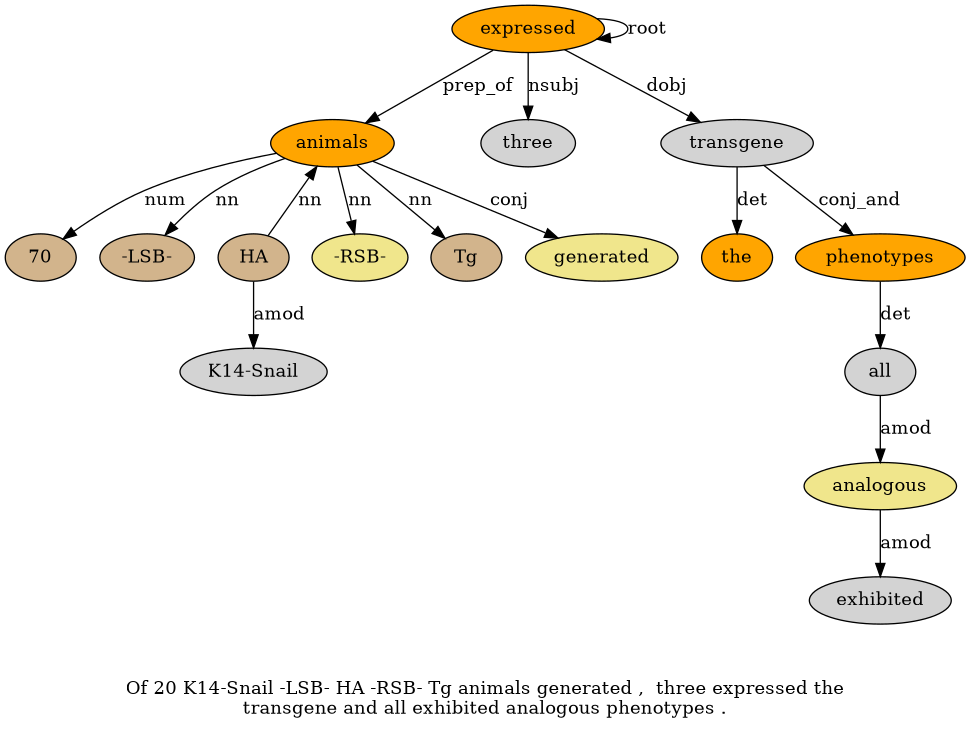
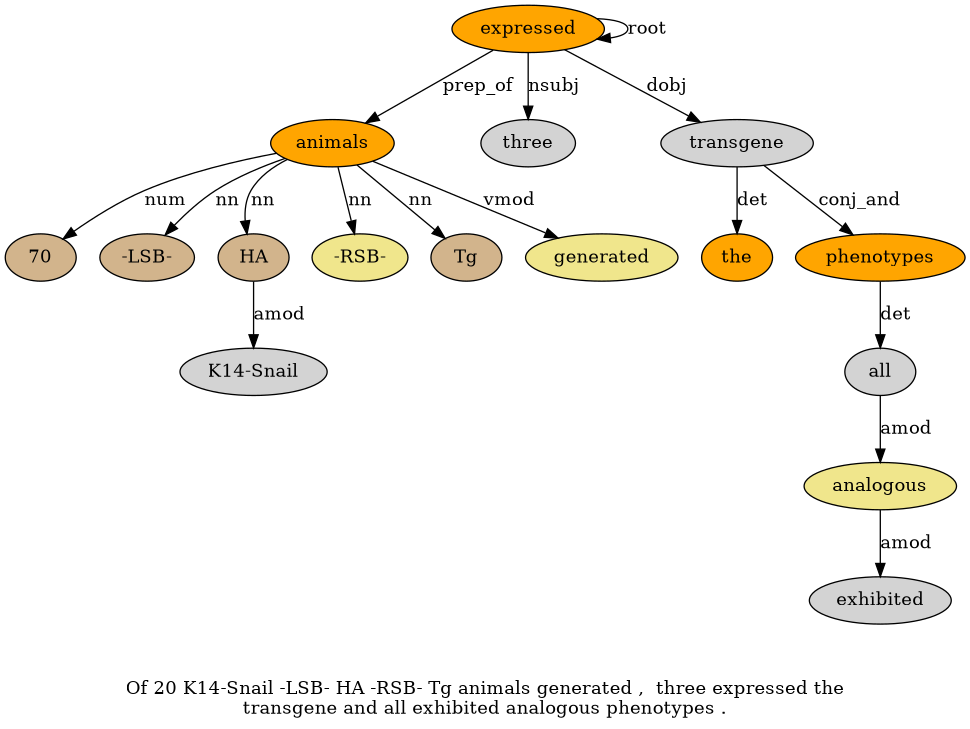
edge "animals" -> "generated": label "conj" -> "vmod"
edge "HA" -> "animals": reversed
